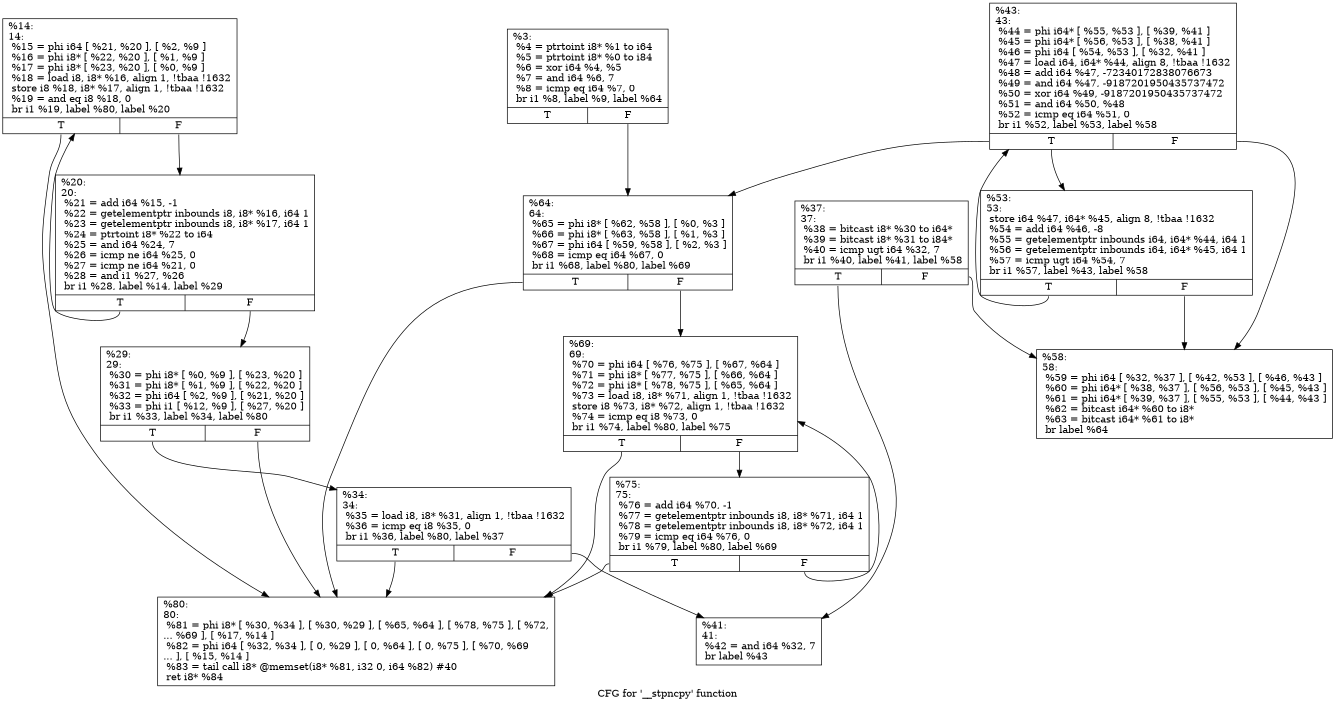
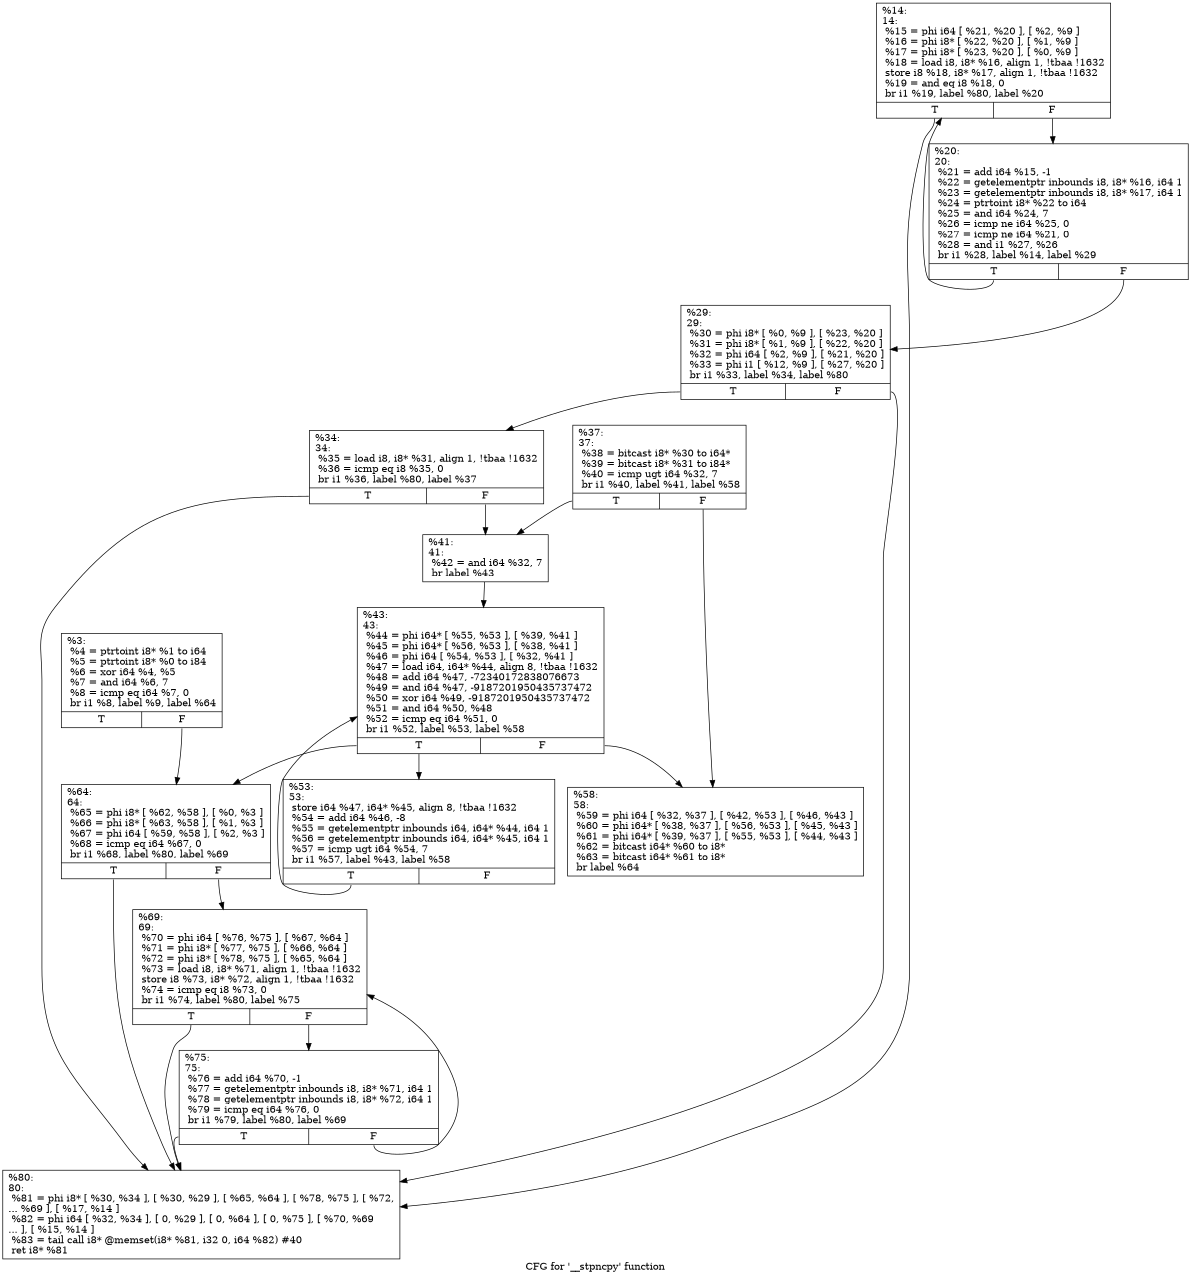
edge "%53:" -> "%58:": removed
edge "%41:" -> "%43:": added
node "%80:": text "ret i8* %84" -> "ret i8* %81"
